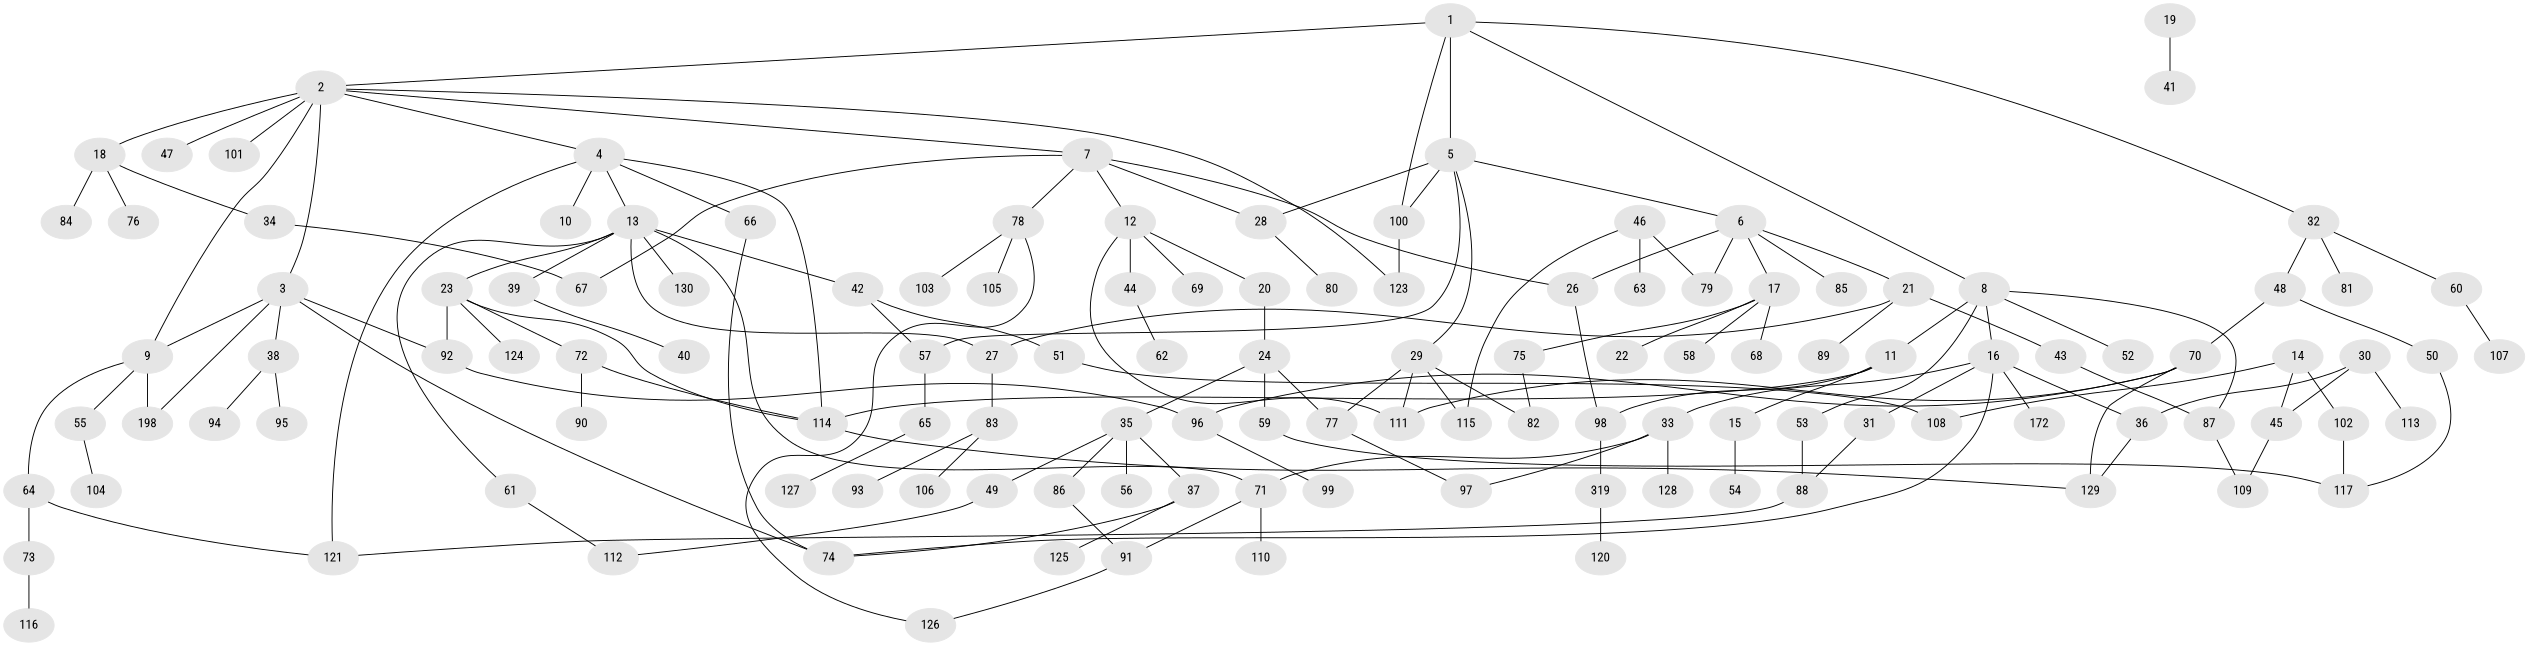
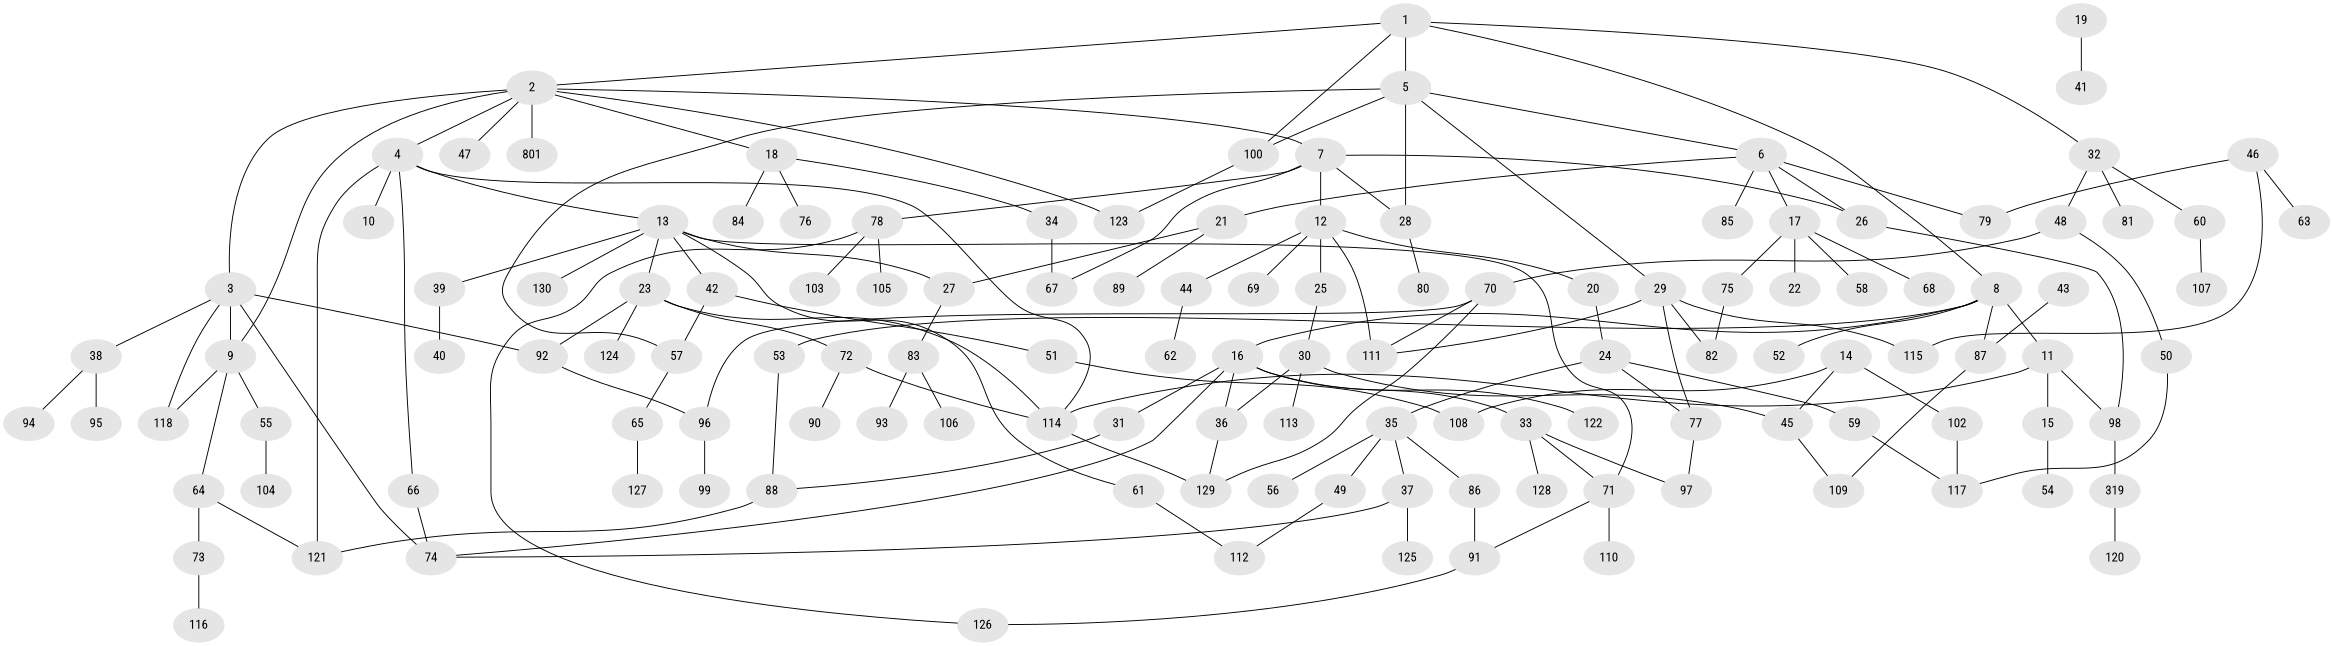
node "101": label "101" -> "801"
node "25": added
edge "21" -- "43": removed
node "198": label "198" -> "118"
node "172": label "172" -> "122"
